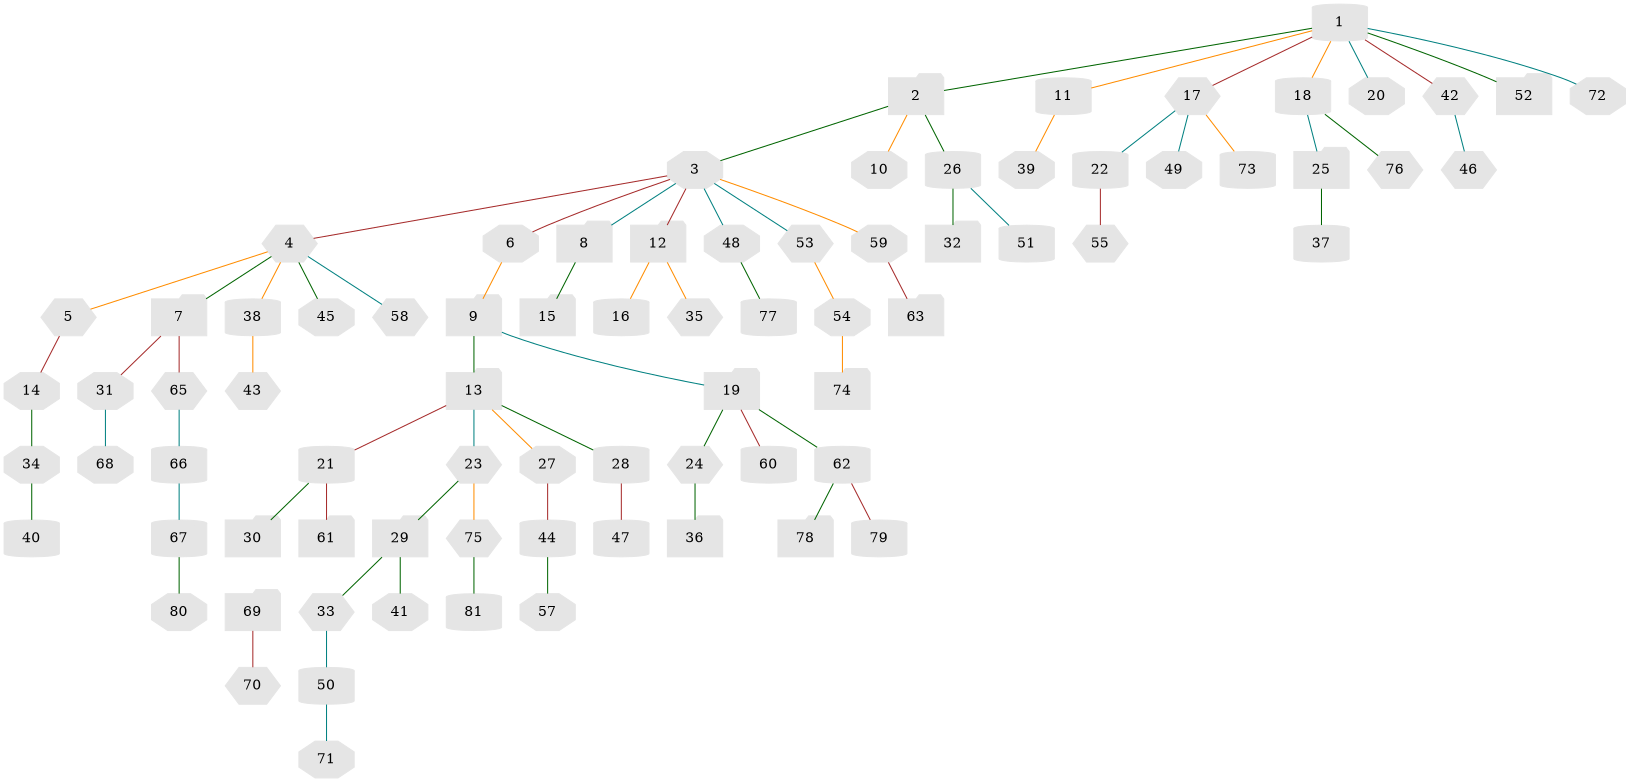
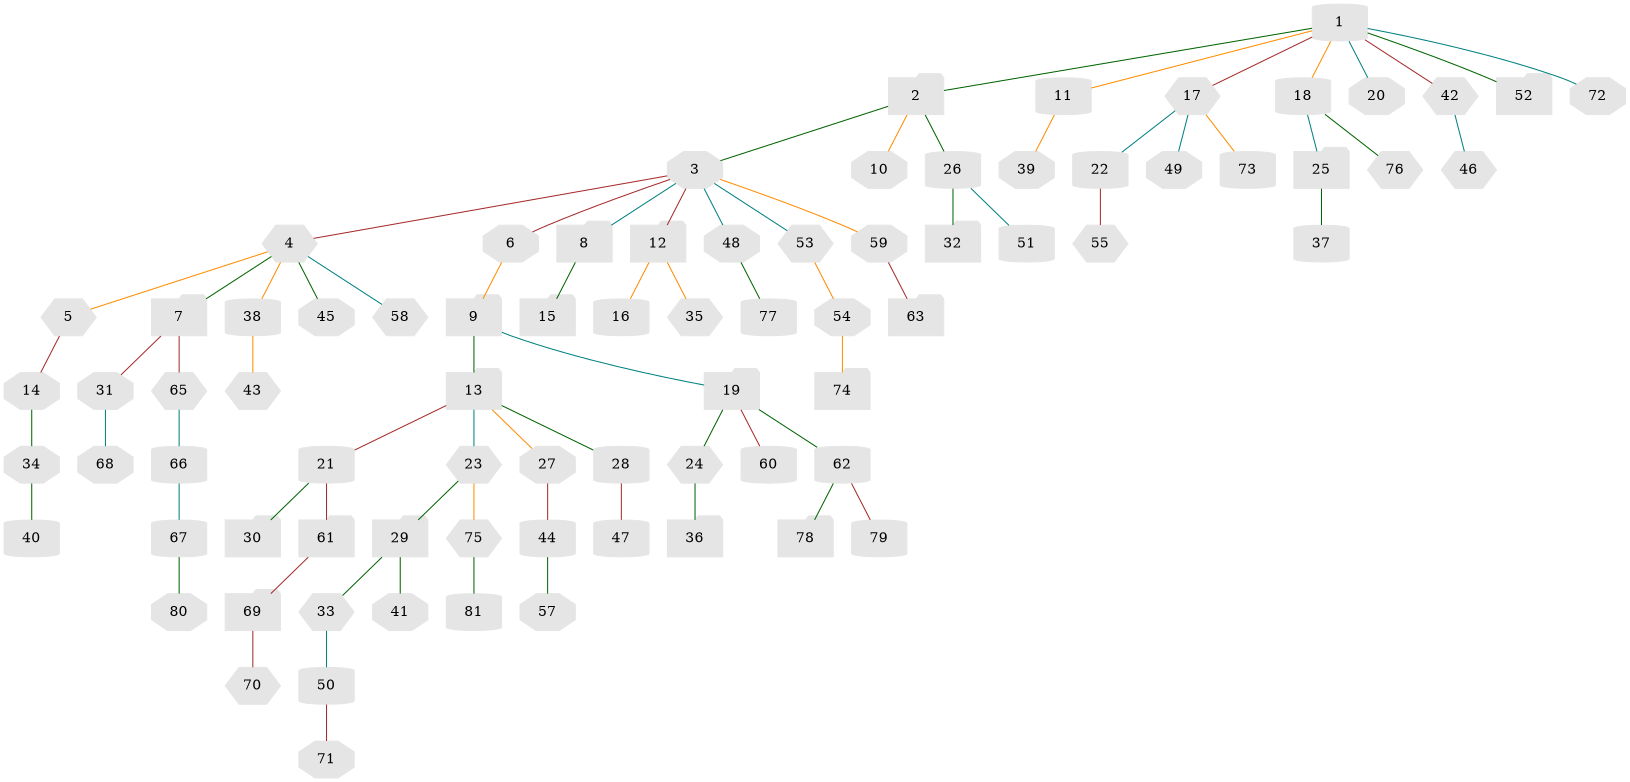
edge "61" -- "69": added
edge "50" -- "71": color teal -> brown
